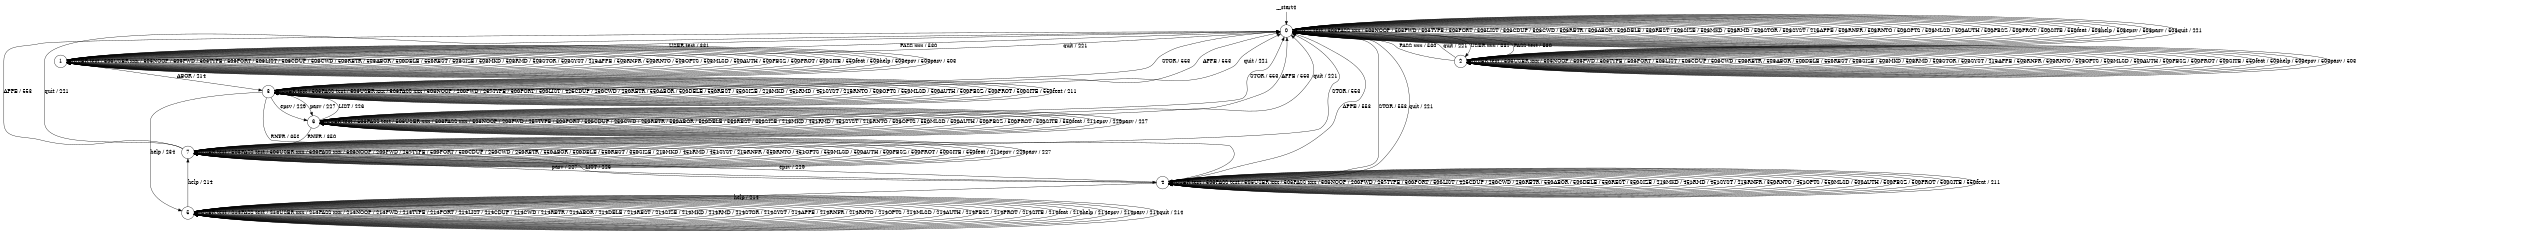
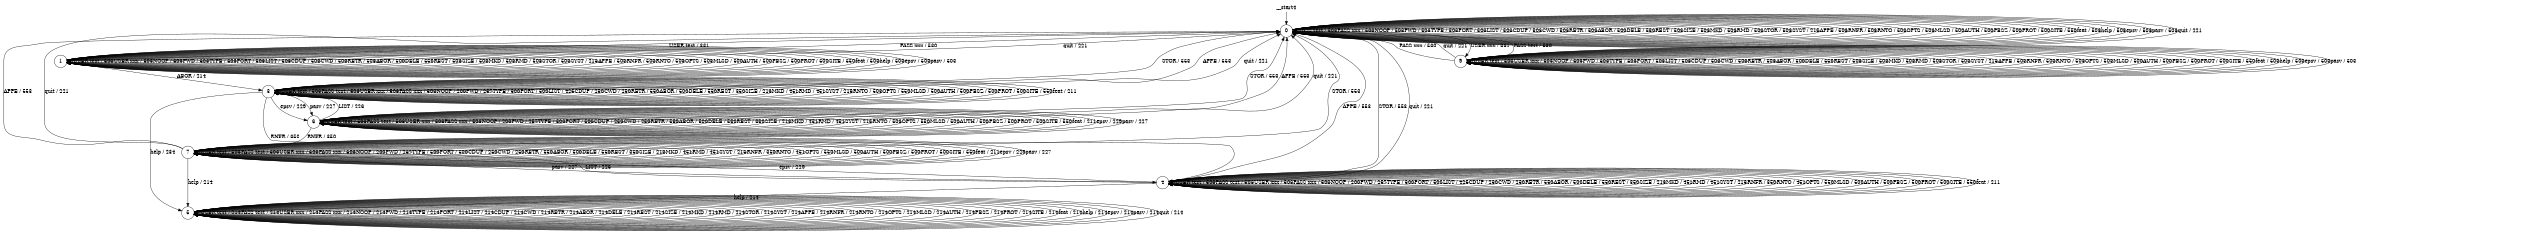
node "2": label "2" -> "9"
edge "5" -> "7": reversed
